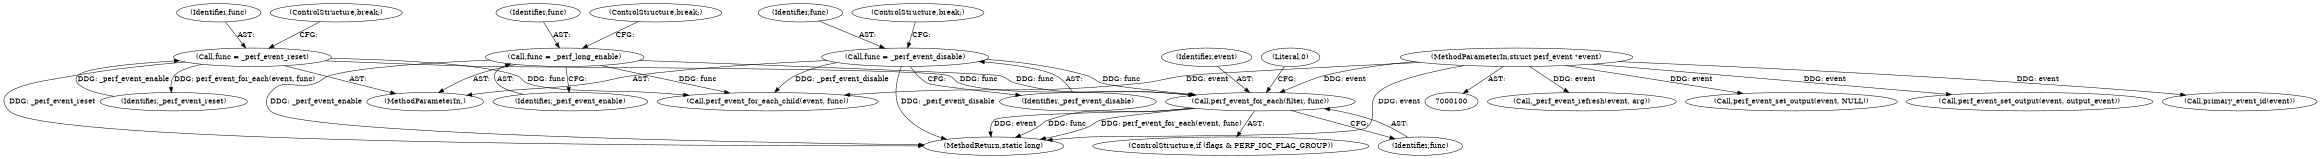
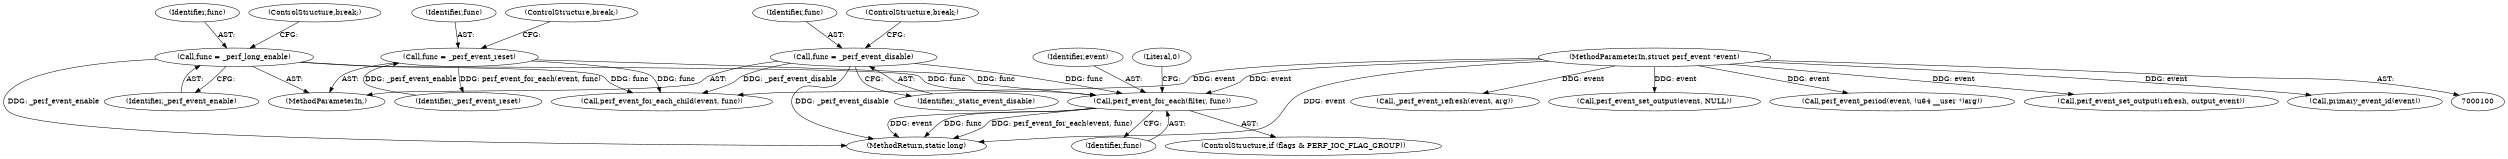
node "(Identifier,_perf_event_disable)": label "(Identifier,_perf_event_disable)" -> "(Identifier,_static_event_disable)"
node "(Call,perf_event_period(event, (u64 __user *)arg))": added
node "(Call,perf_event_set_output(event, output_event))": label "(Call,perf_event_set_output(event, output_event))" -> "(Call,perf_event_set_output(refresh, output_event))"
edge "(Call,func = _perf_event_reset)" -> "(MethodReturn,static long)": removed, label "DDG: _perf_event_reset"
